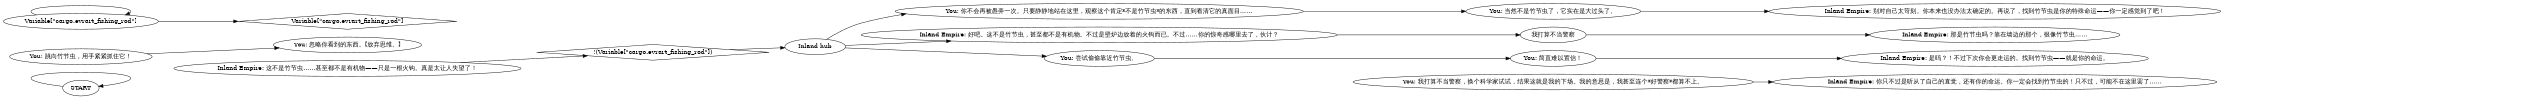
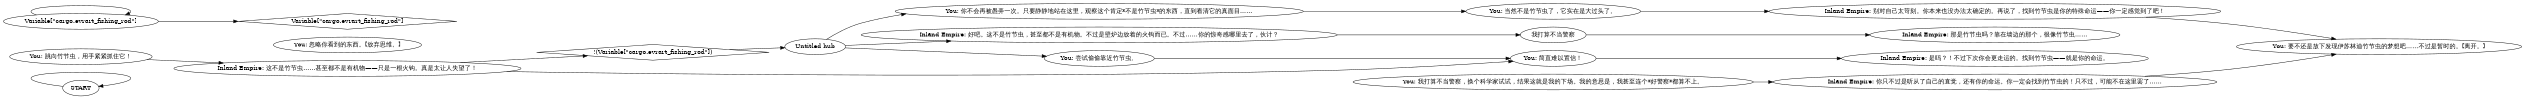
node "Inland hub": label "Inland hub" -> "Untitled hub"
node "You: 要不还是放下发现伊苏林迪竹节虫的梦想吧……不过是暂时的。[离开。]": added
edge "You: 跳向竹节虫，用手紧紧抓住它！" -> "You: 忽略你看到的东西。[放弃思维。]": now "You: 跳向竹节虫，用手紧紧抓住它！" -> "Inland Empire: 这不是竹节虫……甚至都不是有机物——只是一根火钩。真是太让人失望了！"
edge "Inland Empire: 这不是竹节虫……甚至都不是有机物——只是一根火钩。真是太让人失望了！" -> "You: 简直难以置信！": added
